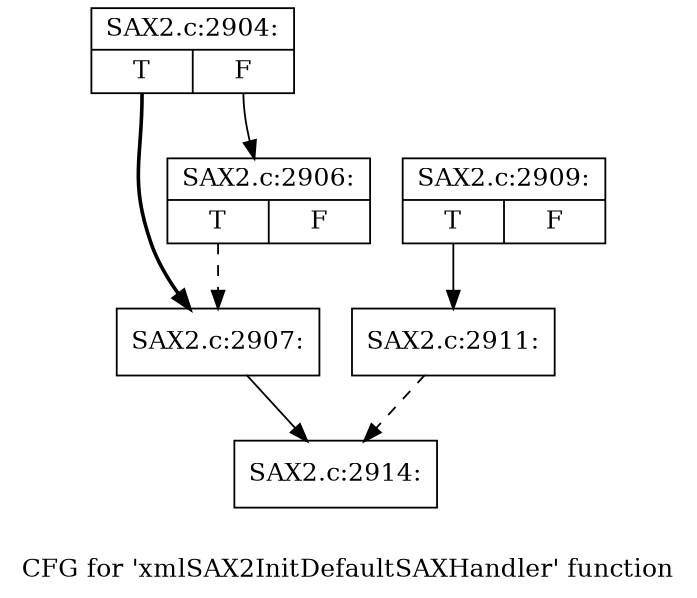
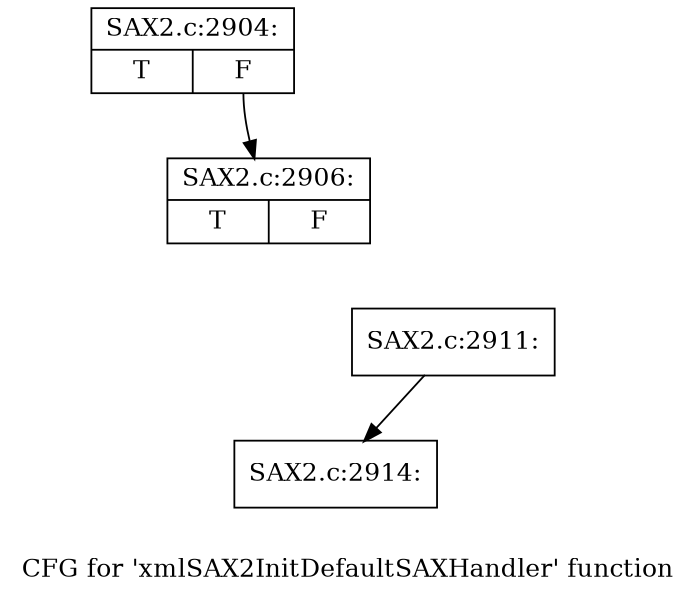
node "SAX2.c:2909:": removed
node "SAX2.c:2907:": removed
edge "SAX2.c:2911:" -> "SAX2.c:2914:": style dashed -> solid
